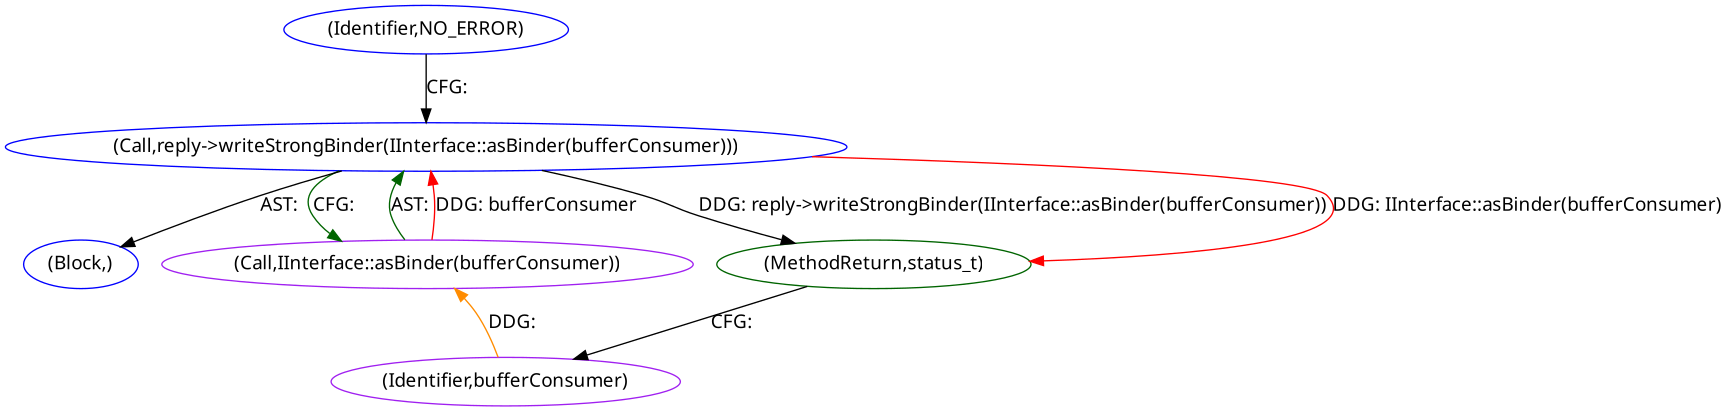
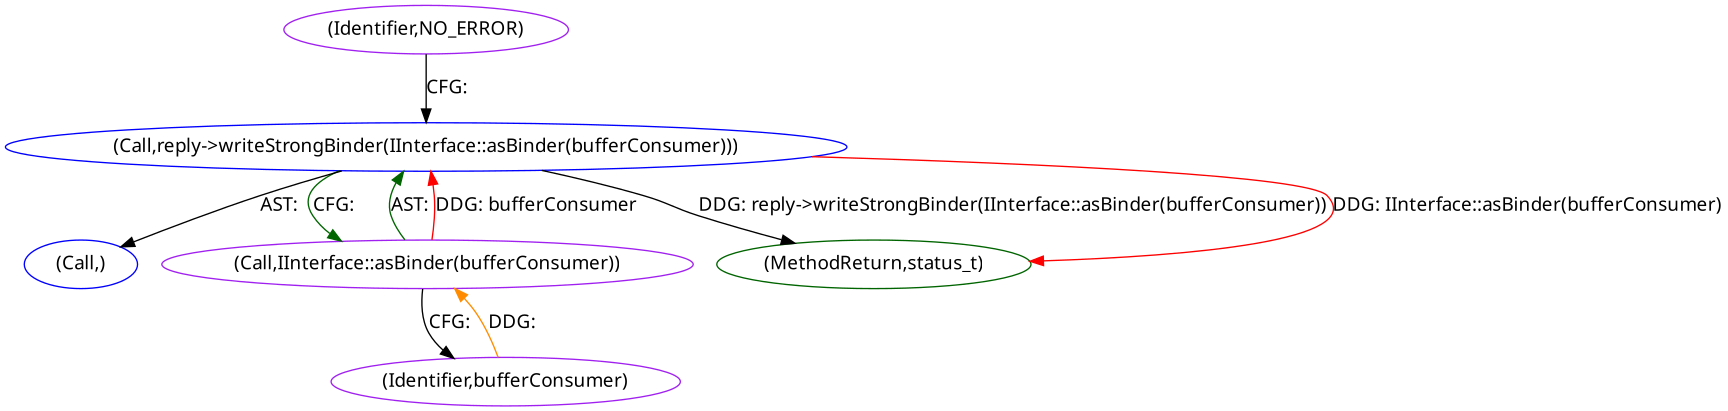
node "(Identifier,NO_ERROR)": color blue -> purple
node "(Block,)": label "(Block,)" -> "(Call,)"
edge "(MethodReturn,status_t)" -> "(Identifier,bufferConsumer)": now "(Call,IInterface::asBinder(bufferConsumer))" -> "(Identifier,bufferConsumer)"
